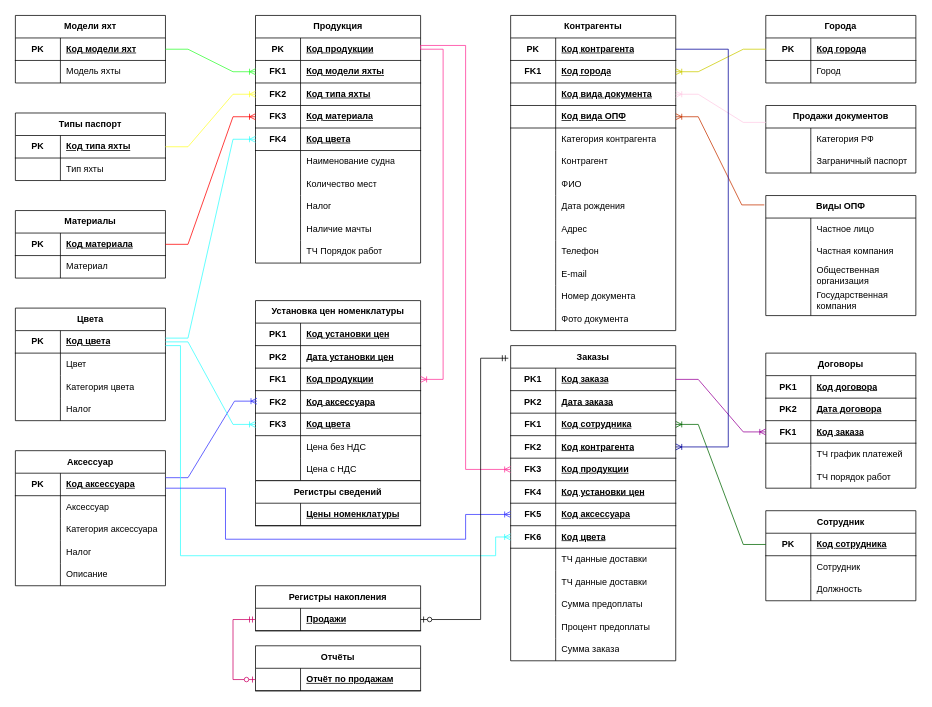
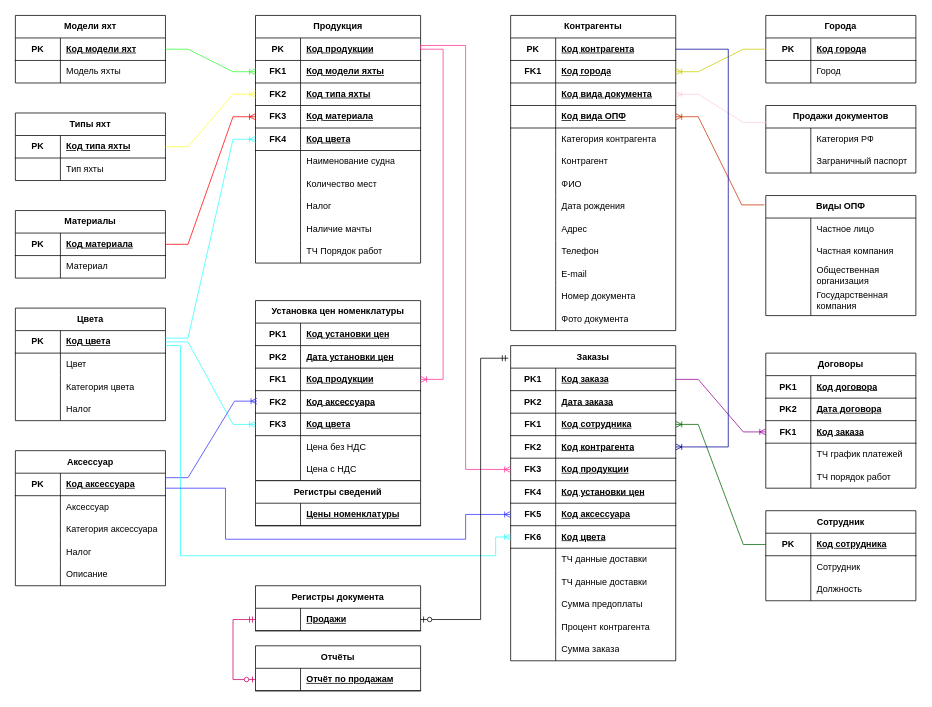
node "Типы паспорт": label "Типы паспорт" -> "Типы яхт"
node "Регистры накопления": label "Регистры накопления" -> "Регистры документа"
node "Процент предоплаты": label "Процент предоплаты" -> "Процент контрагента"
